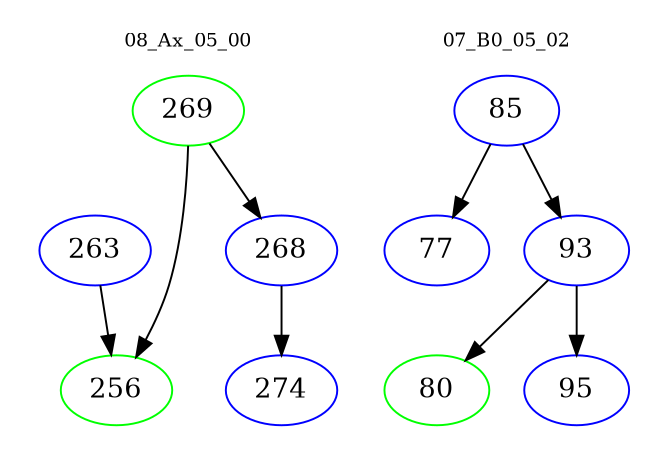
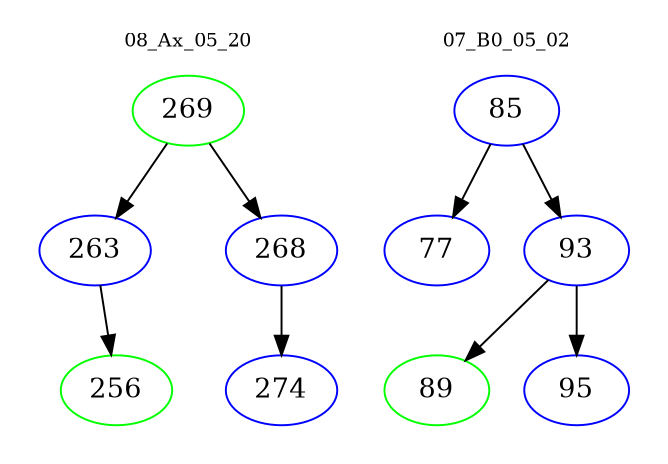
cluster "08_Ax_05_00": label "08_Ax_05_00" -> "08_Ax_05_20"
edge "269" -> "256": now "269" -> "263"
node "80": label "80" -> "89"
